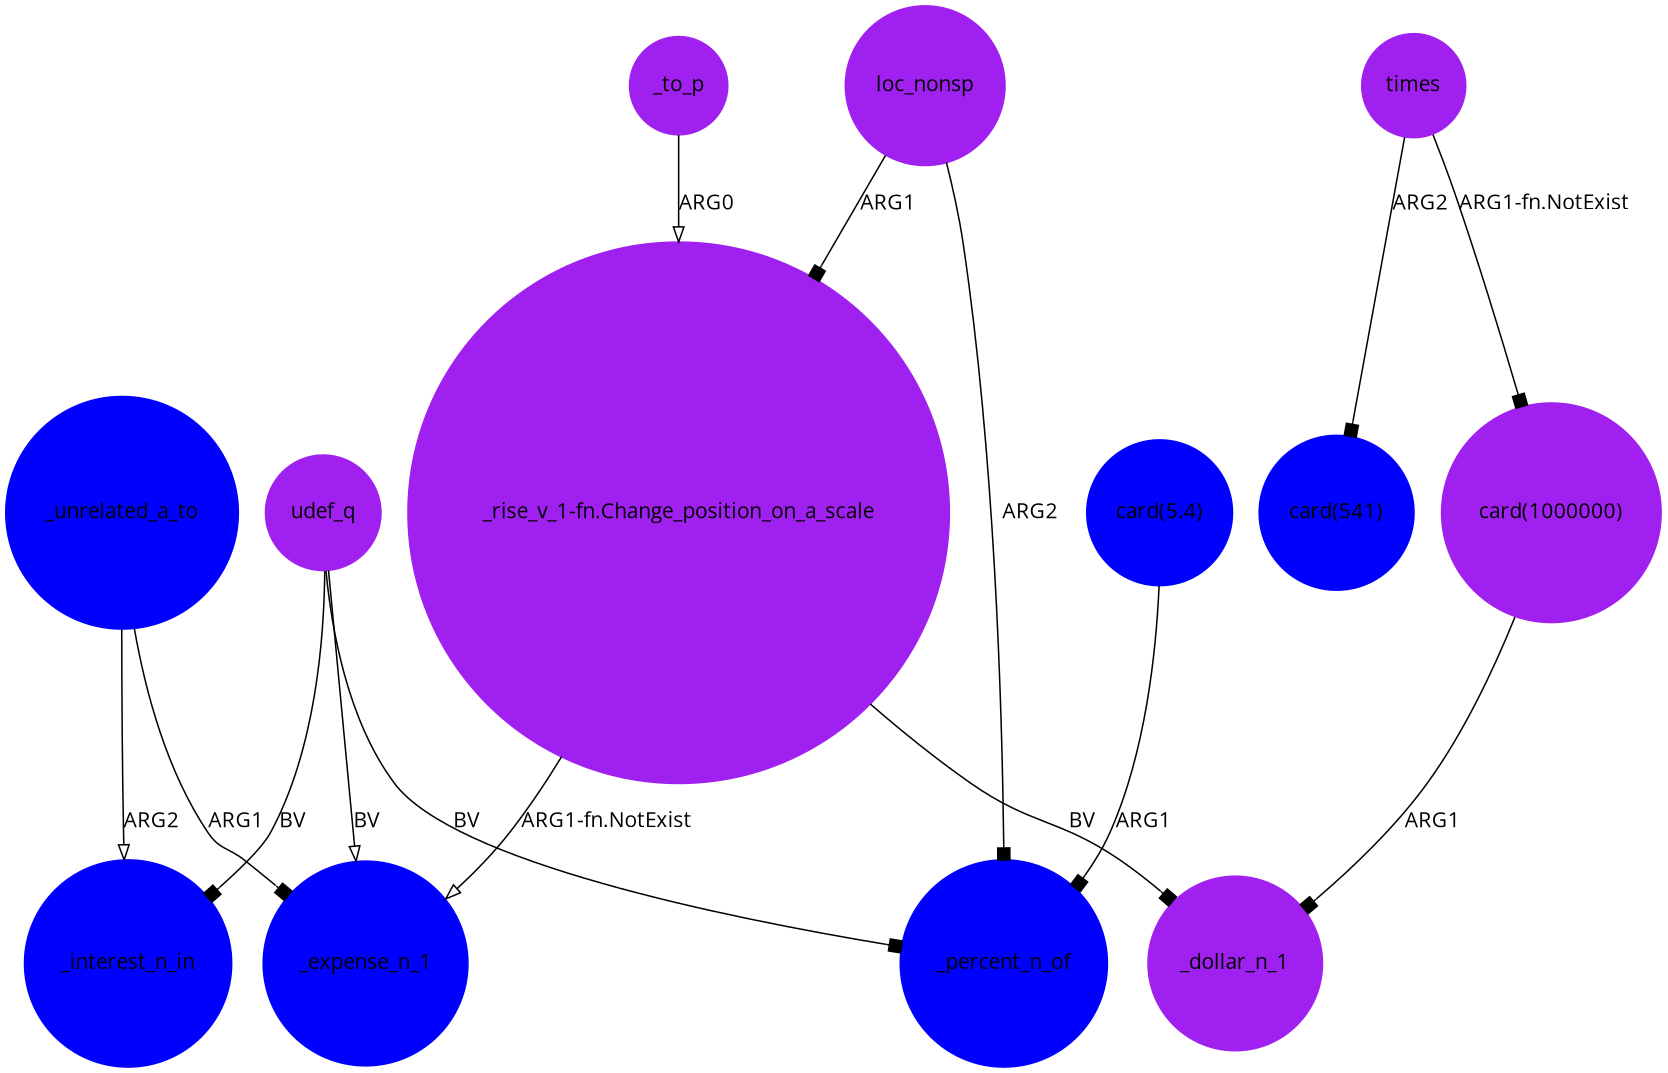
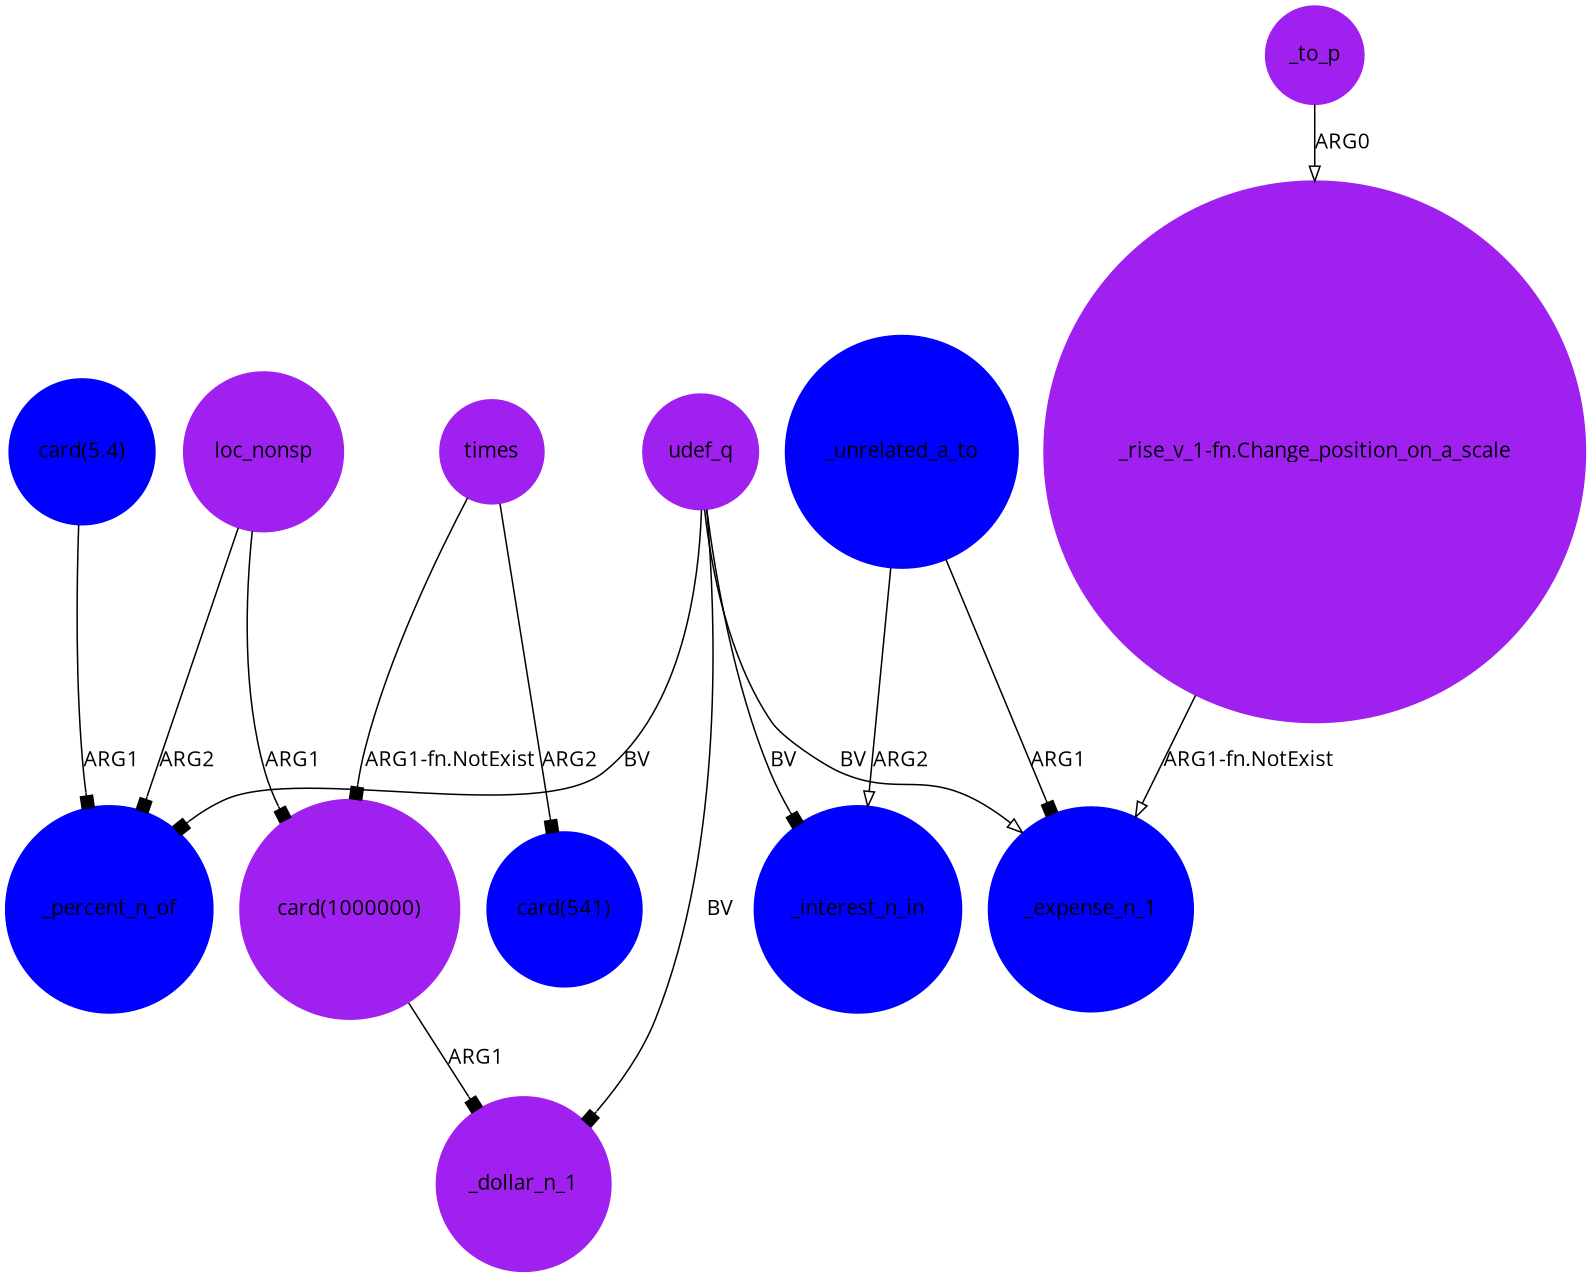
edge "loc_nonsp" -> "_rise_v_1-fn.Change_position_on_a_scale": now "loc_nonsp" -> "card(1000000)"
edge "_rise_v_1-fn.Change_position_on_a_scale" -> "_dollar_n_1": now "udef_q" -> "_dollar_n_1"
